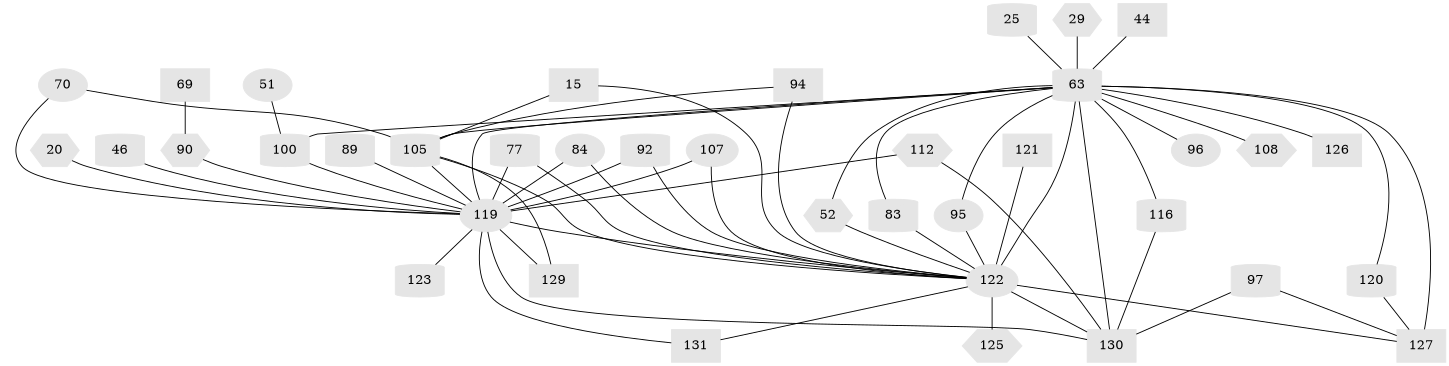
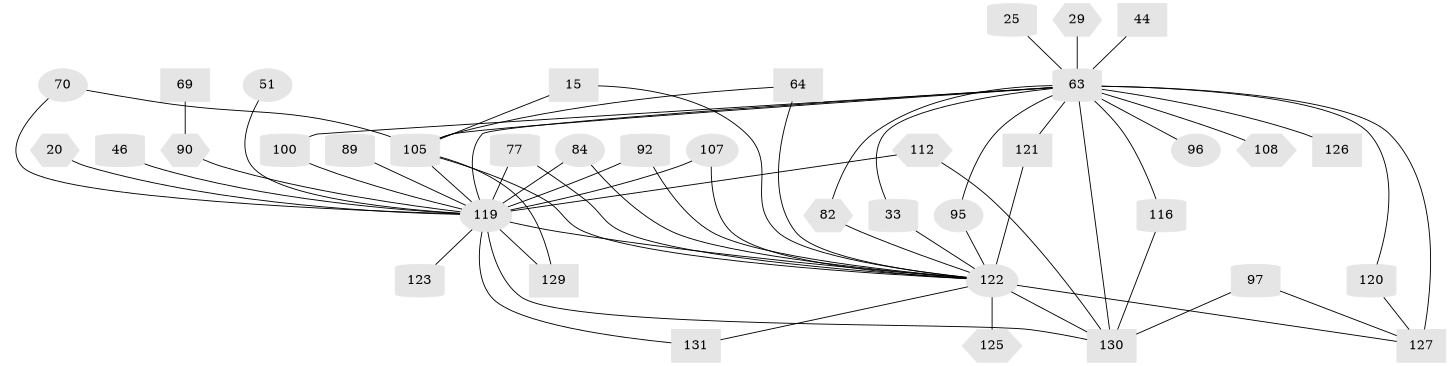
node "94": label "94" -> "64"
edge "51" -- "100": now "51" -- "119"
edge "63" -- "122": now "63" -- "121"
node "52": label "52" -> "82"
node "83": label "83" -> "33"
